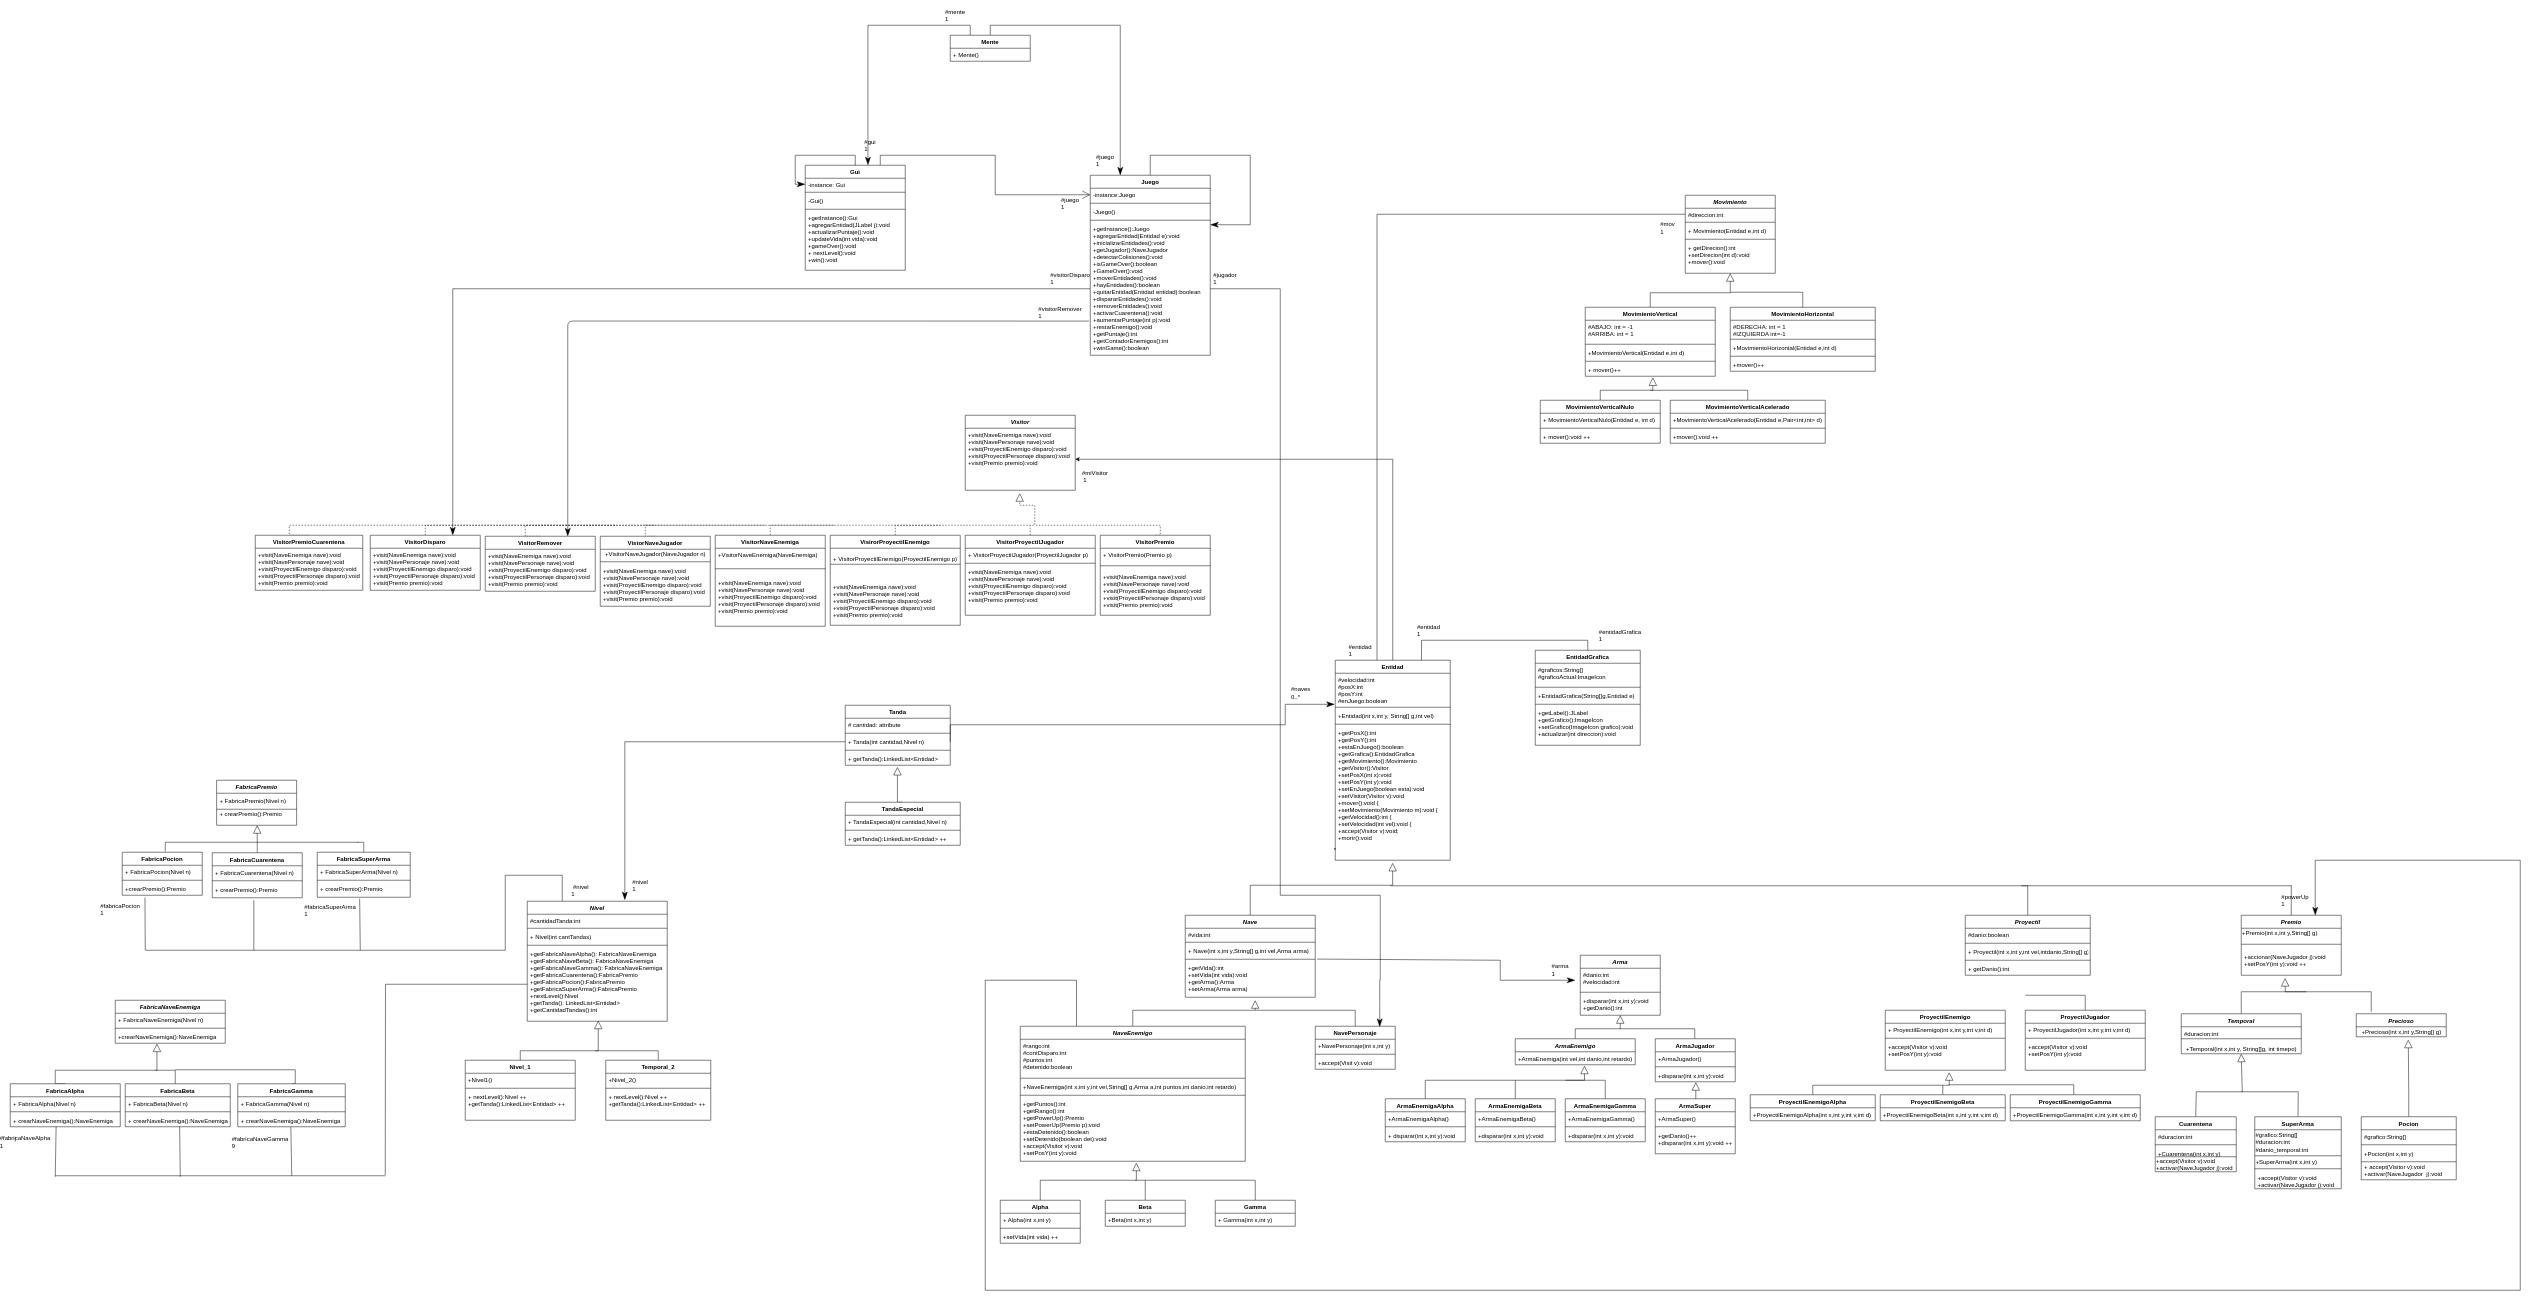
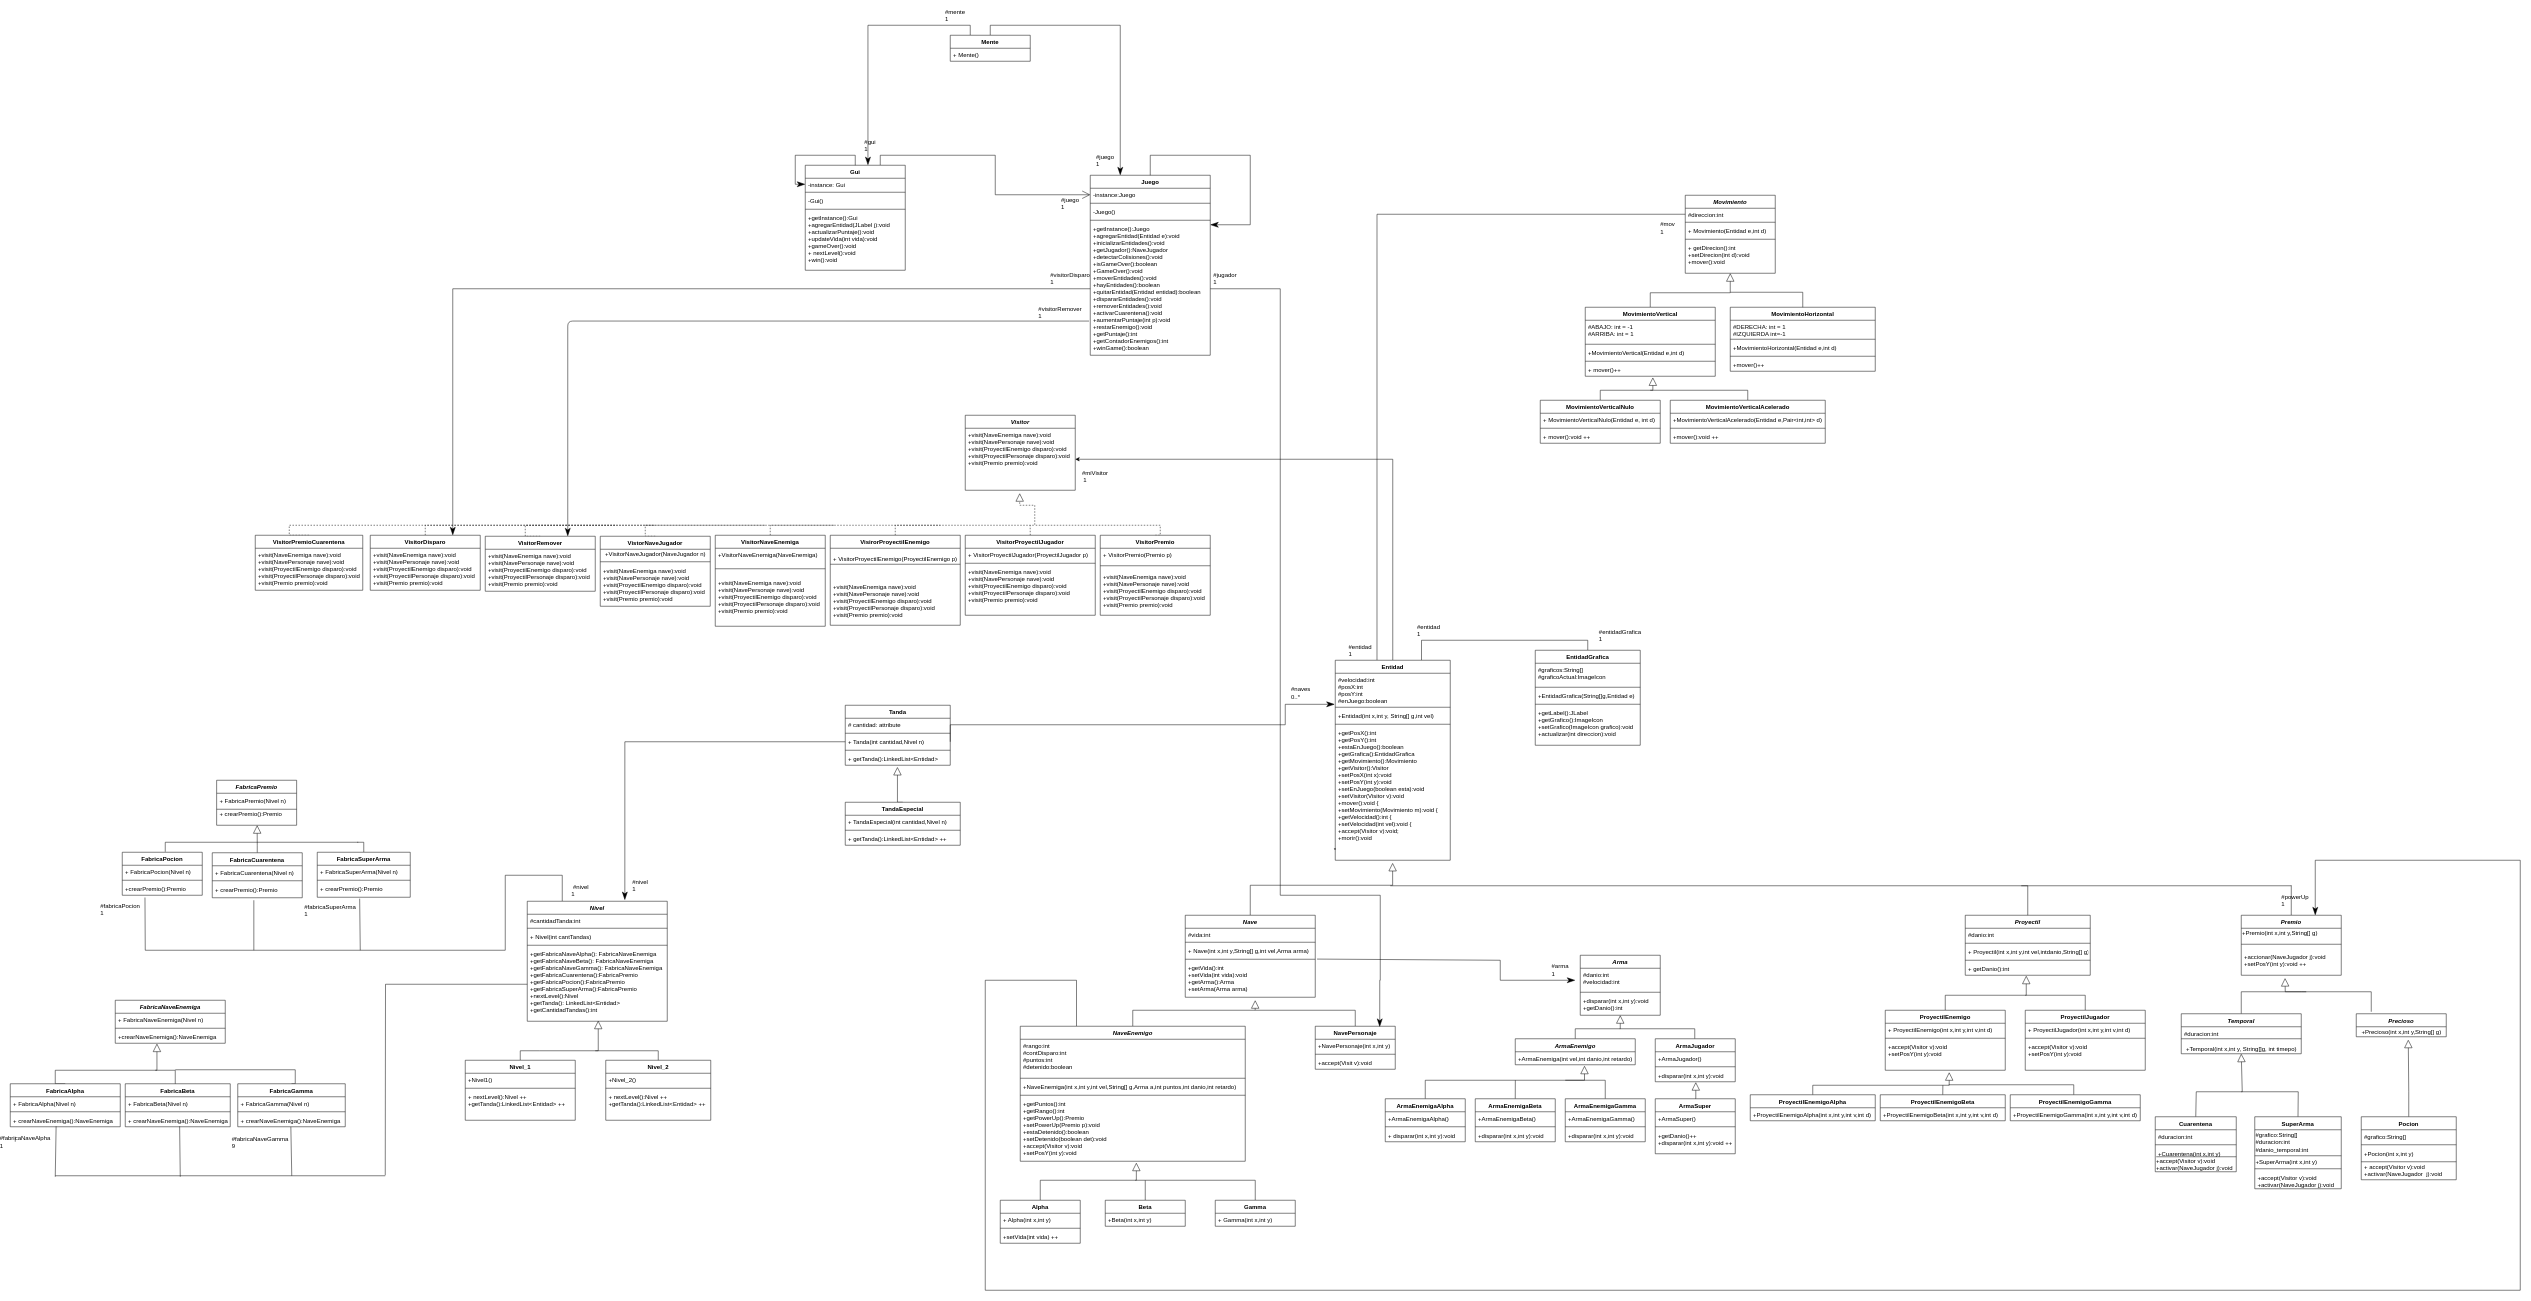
node "#danio:boolean": label "#danio:boolean" -> "#danio:int"
edge "ProyectilEnemigo" -> "+ getDanio():int": added
node "Temporal_2": label "Temporal_2" -> "Nivel_2"
